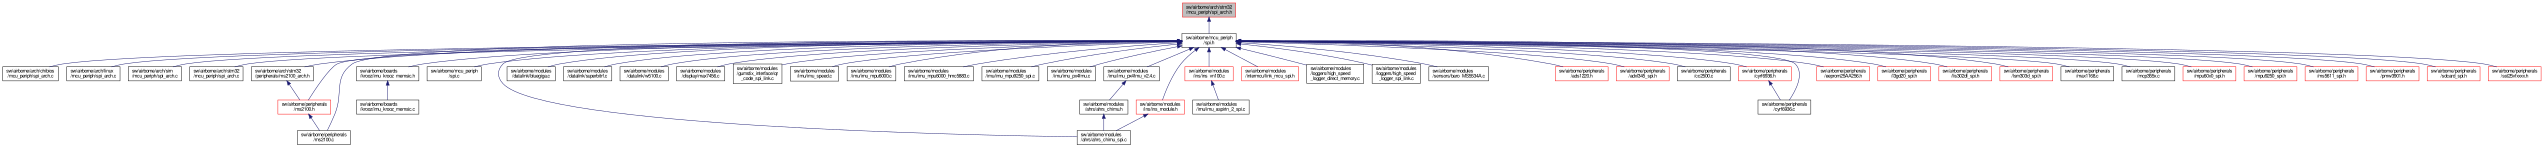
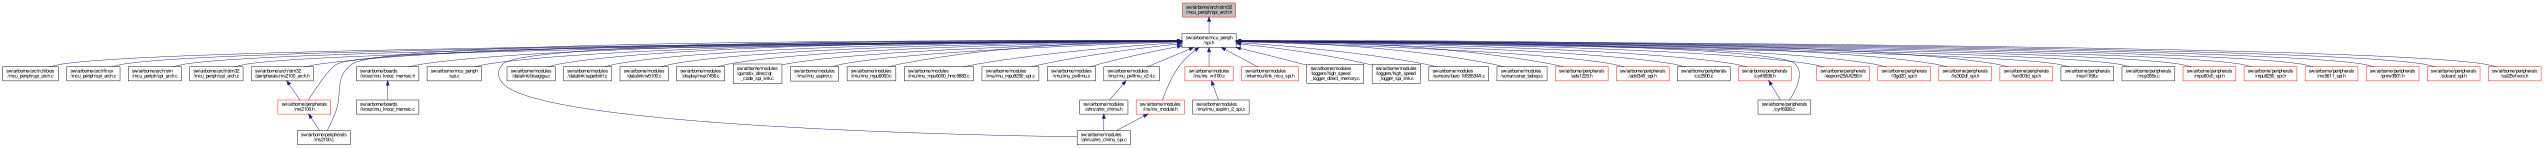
node "sw/airborne/modules /gumstix_interface/qr _code_spi_link.c": label "sw/airborne/modules /gumstix_interface/qr _code_spi_link.c" -> "sw/airborne/modules /gumstix_direct/qr _code_spi_link.c"
node "sw/airborne/modules /imu/imu_speed.c": label "sw/airborne/modules /imu/imu_speed.c" -> "sw/airborne/modules /imu/imu_aspirin.c"
node "sw/airborne/modules /sonar/sonar_bebop.c": added
